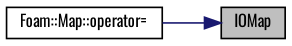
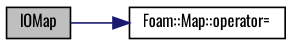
edge "Foam::Map::operator=" -> "IOMap": reversed
